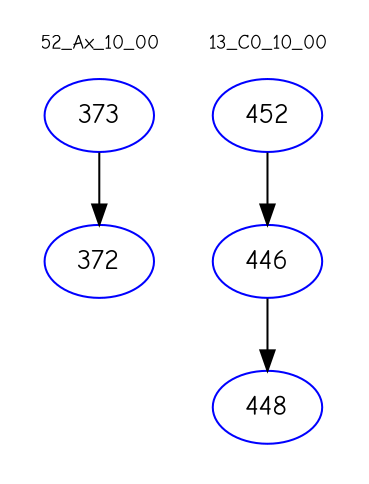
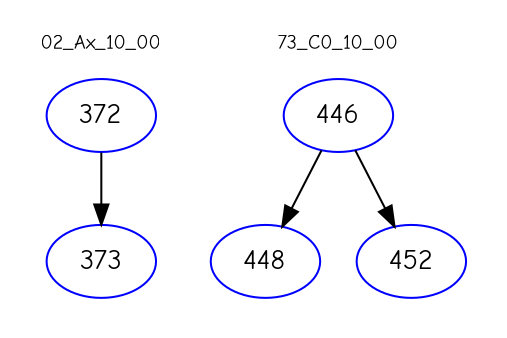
cluster "52_Ax_10_00": label "52_Ax_10_00" -> "02_Ax_10_00"
cluster "13_C0_10_00": label "13_C0_10_00" -> "73_C0_10_00"
edge "373" -> "372": reversed
edge "452" -> "446": reversed
